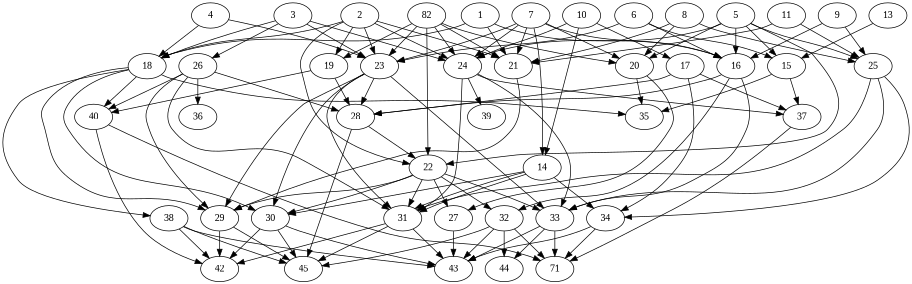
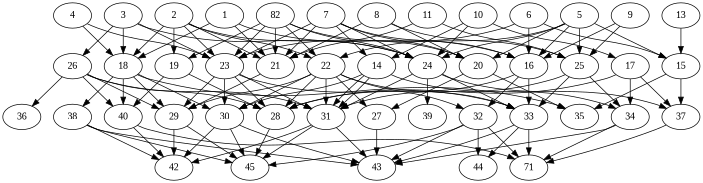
edge "28" -> "22": reversed
